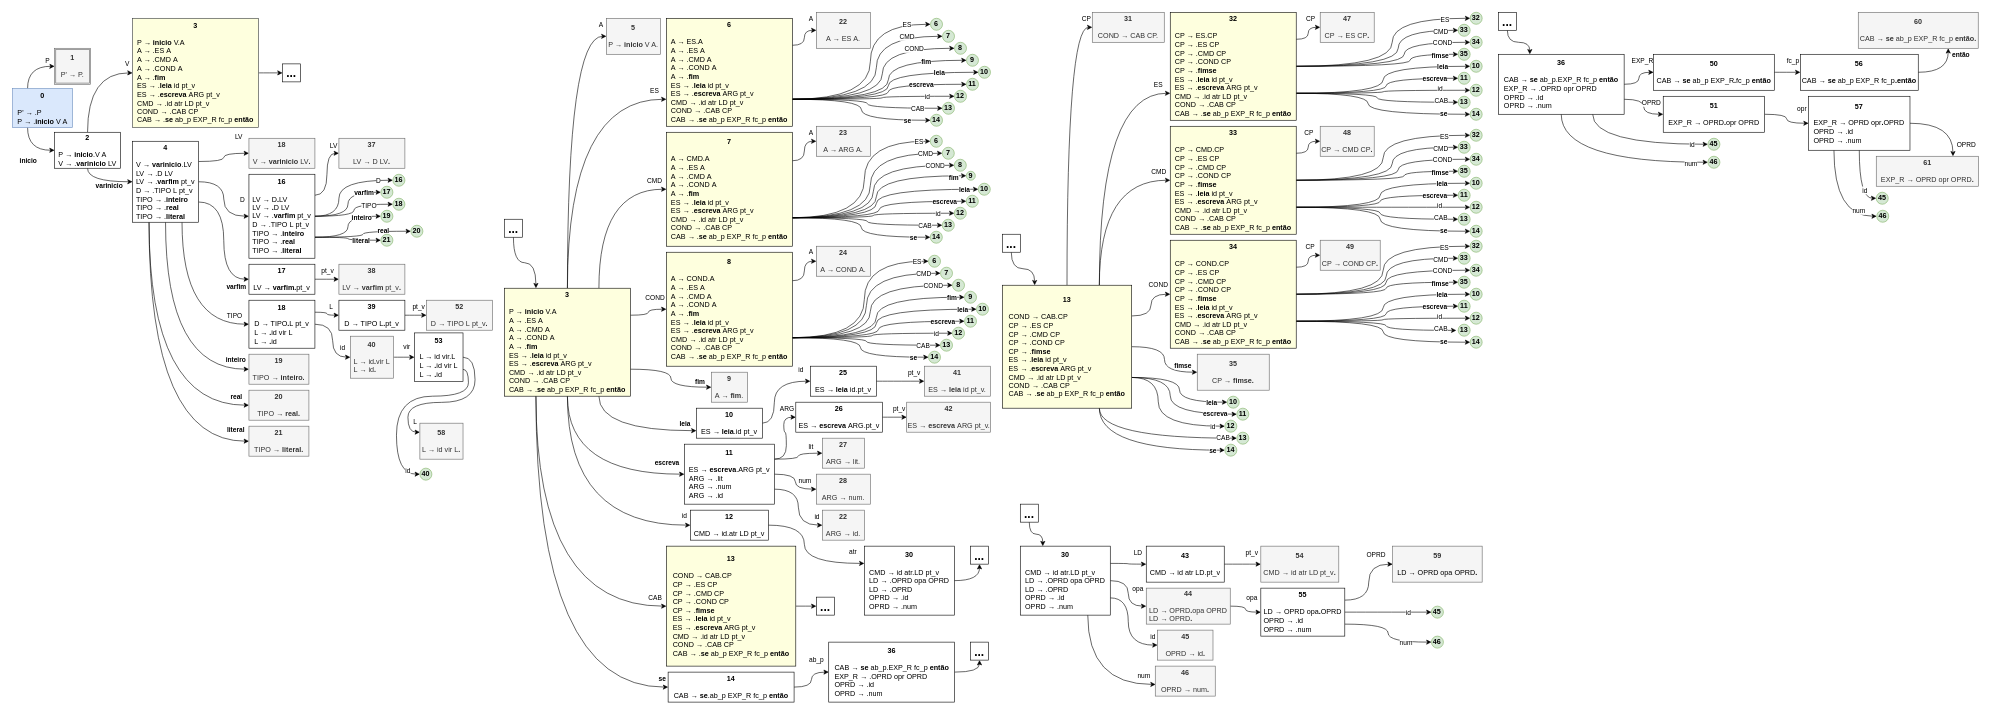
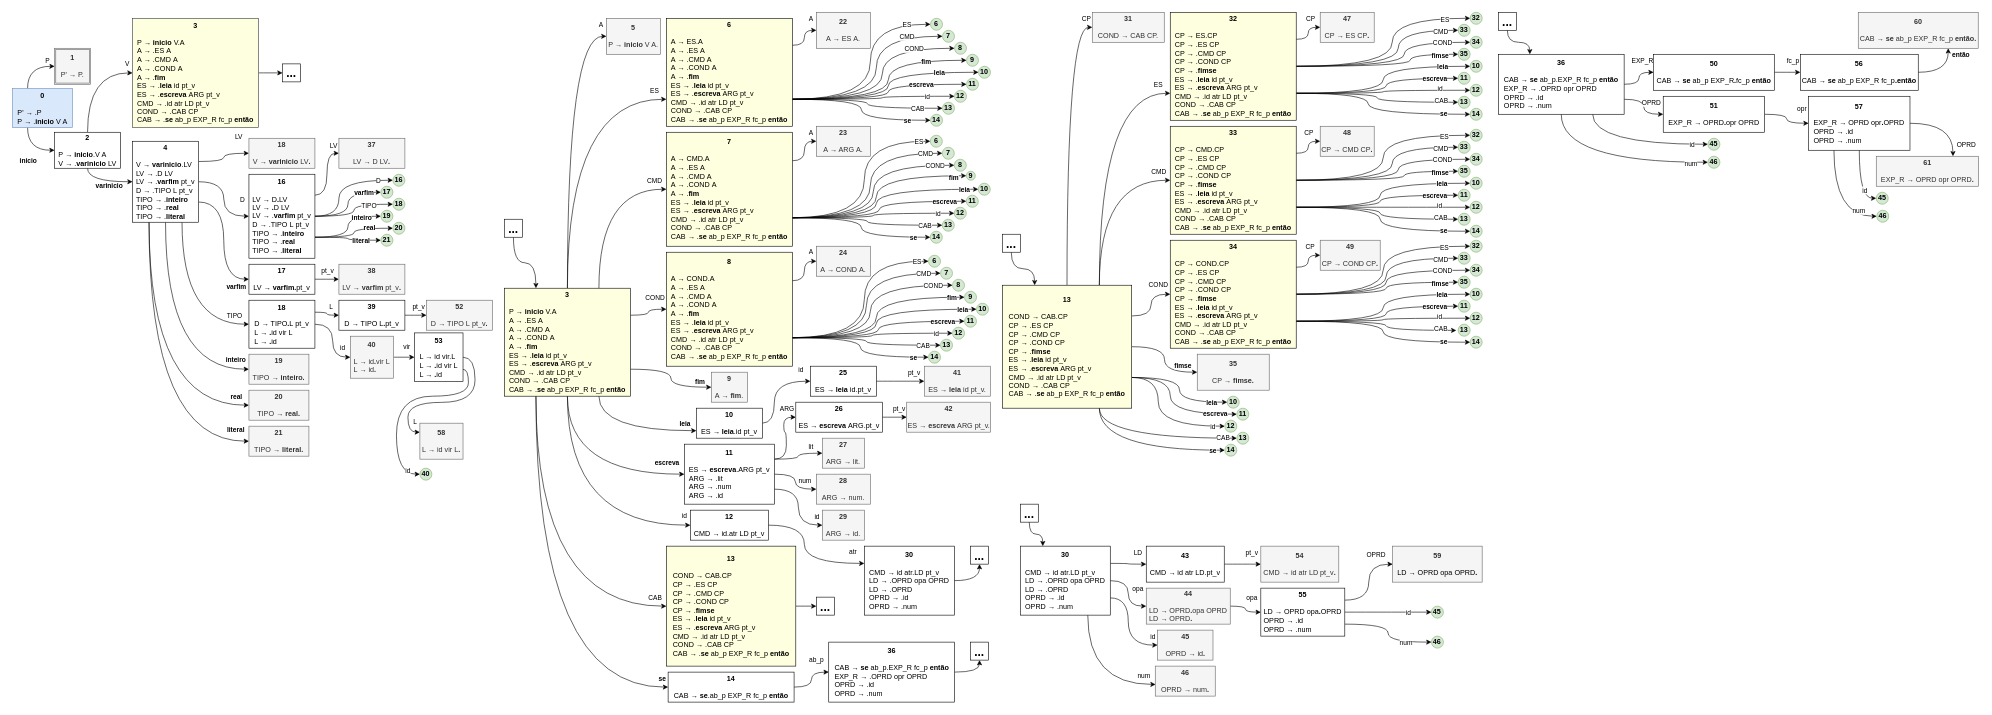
node "20": moved (417, 231) -> (399, 228)
node "22 ARG → id.": label "22 ARG → id." -> "29 ARG → id."
